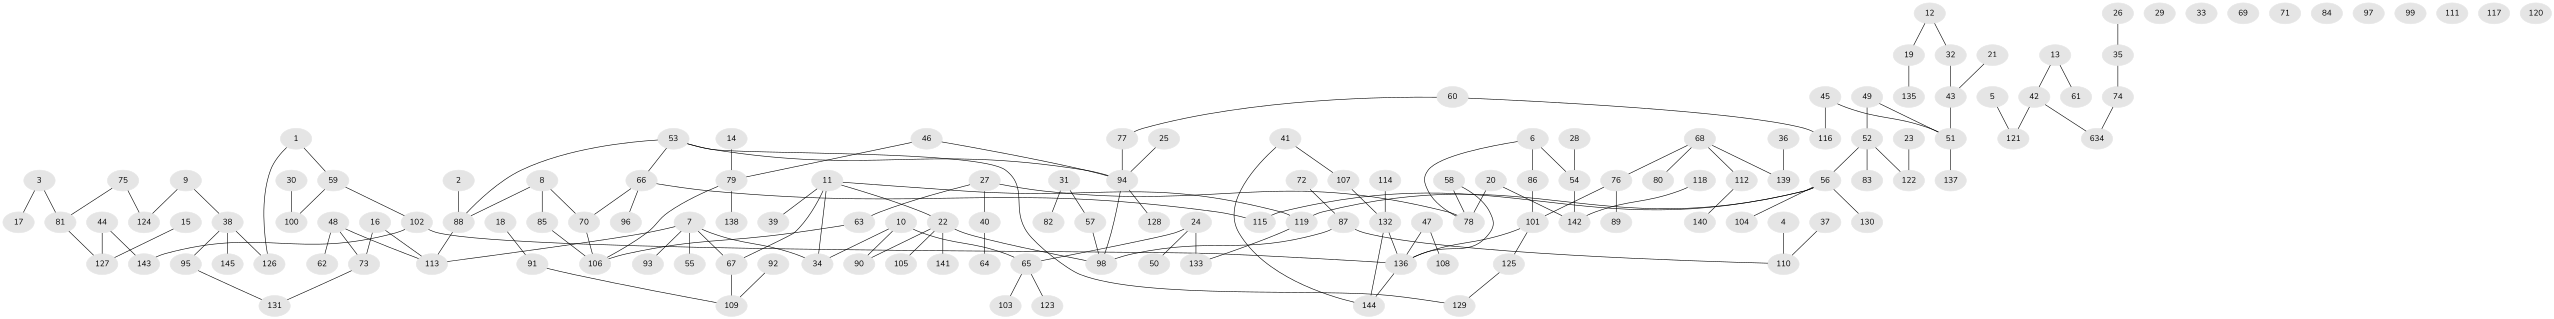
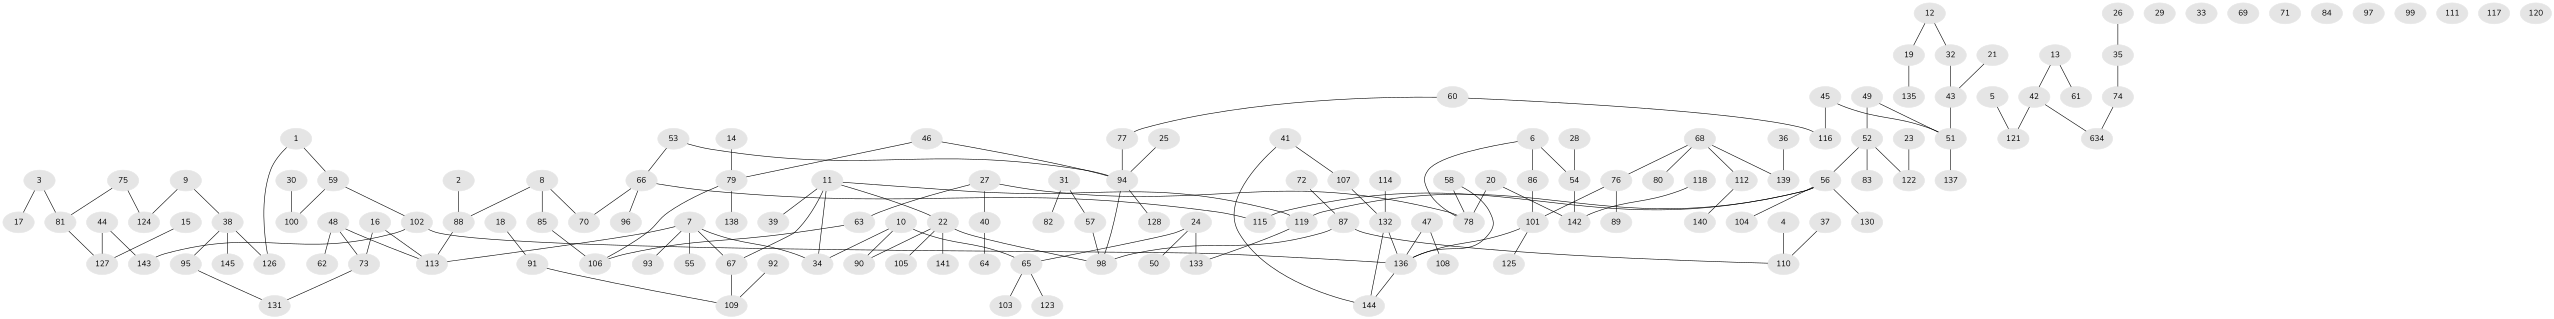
edge "53" -- "88": removed
edge "70" -- "106": removed
node "129": removed
